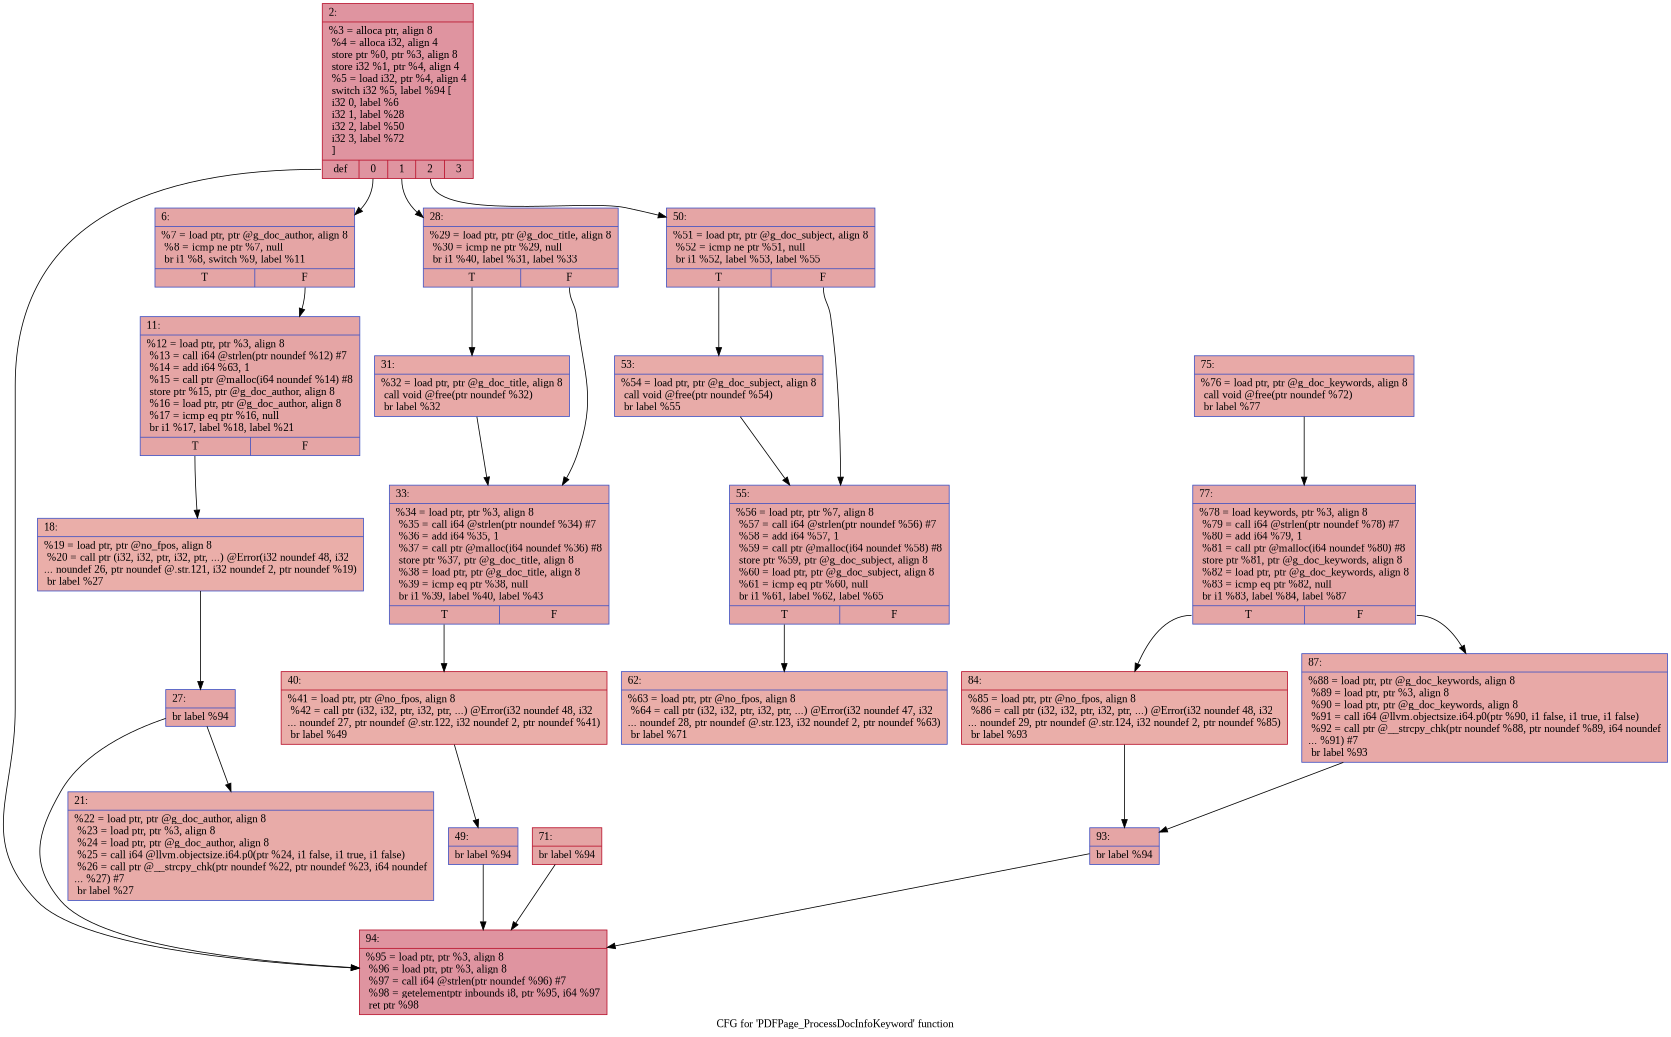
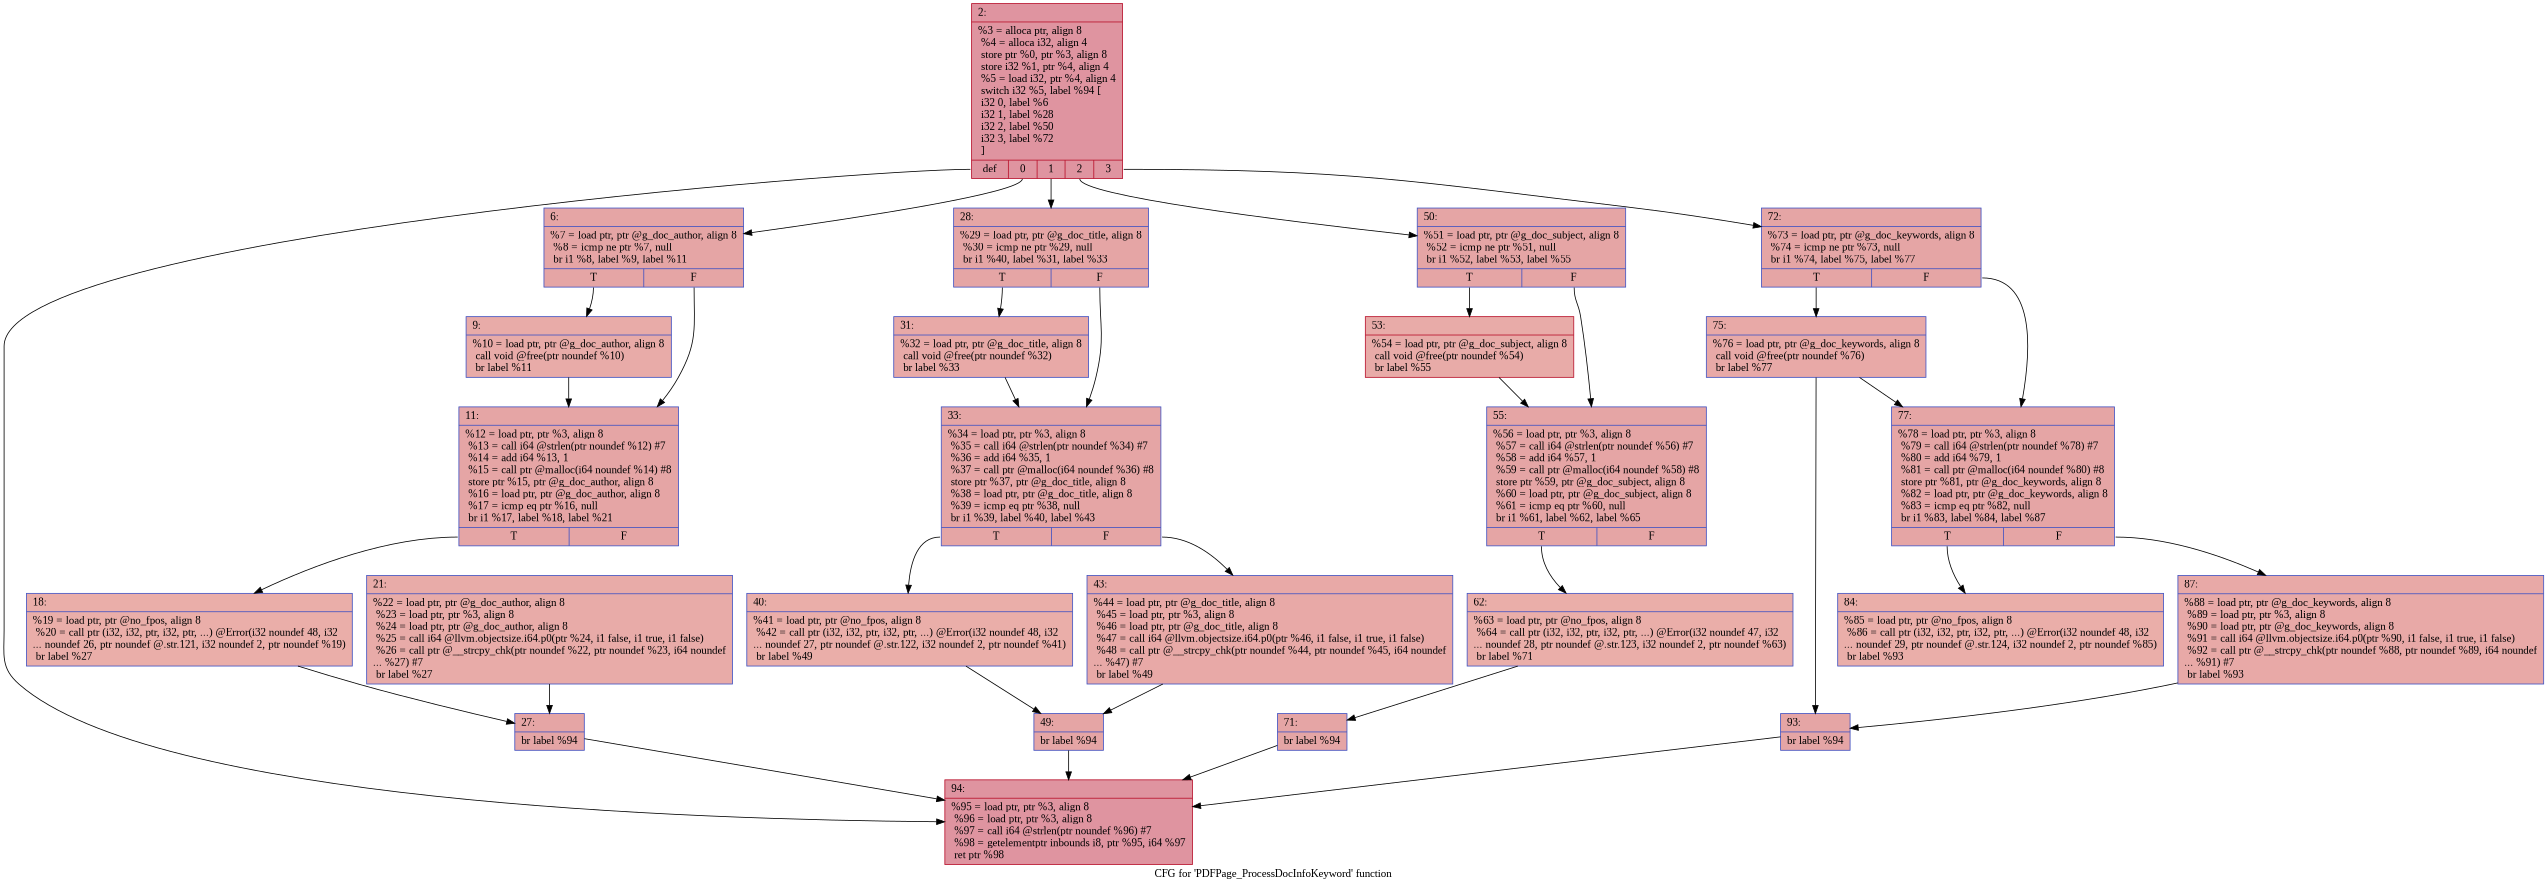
node "72:": added
node "6:": text "br i1 %8, switch %9, label %11" -> "br i1 %8, label %9, label %11"
node "9:": added
node "11:": text "%14 = add i64 %63, 1" -> "%14 = add i64 %13, 1"
node "53:": color #3d50c3ff -> #b70d28ff
node "75:": text "call void @free(ptr noundef %72)" -> "call void @free(ptr noundef %76)"
node "31:": text "br label %32" -> "br label %33"
node "55:": text "%56 = load ptr, ptr %7, align 8" -> "%56 = load ptr, ptr %3, align 8"
node "77:": text "%78 = load keywords, ptr %3, align 8" -> "%78 = load ptr, ptr %3, align 8"
node "43:": added
edge "62:" -> "71:": added
node "40:": color #b70d28ff -> #3d50c3ff
node "84:": color #b70d28ff -> #3d50c3ff
edge "27:" -> "21:": reversed
edge "84:" -> "93:": now "75:" -> "93:"
node "71:": color #b70d28ff -> #3d50c3ff
